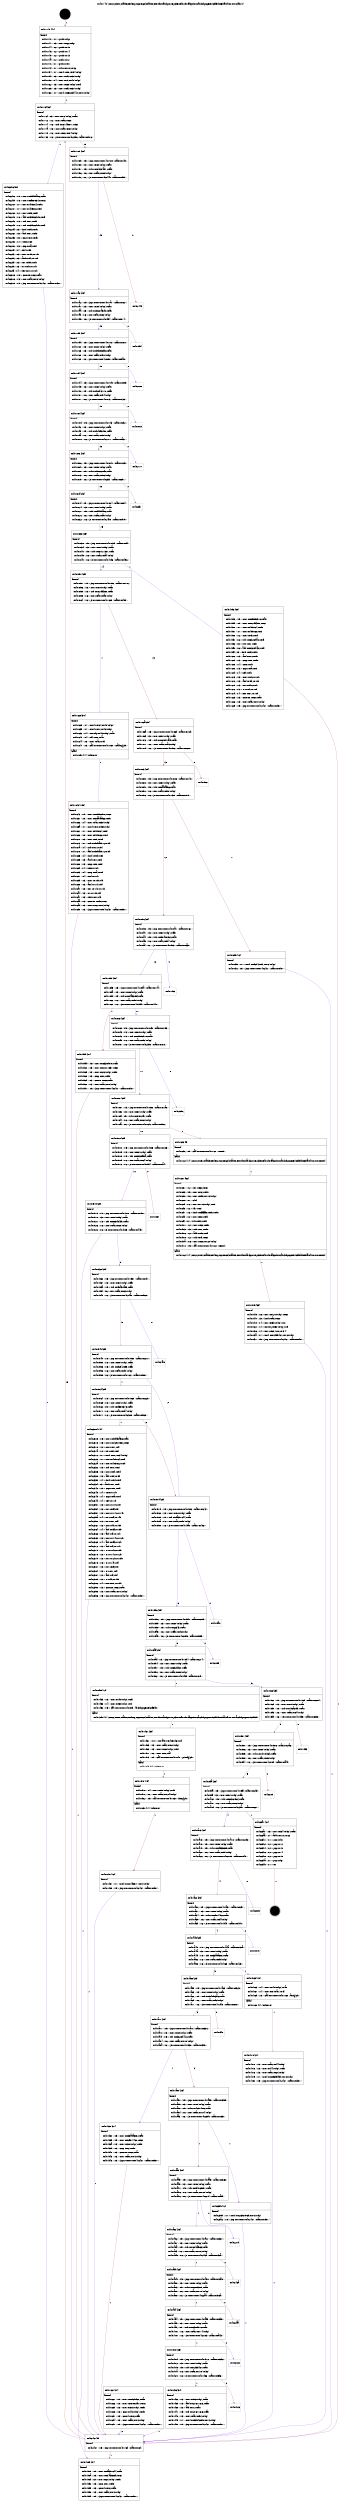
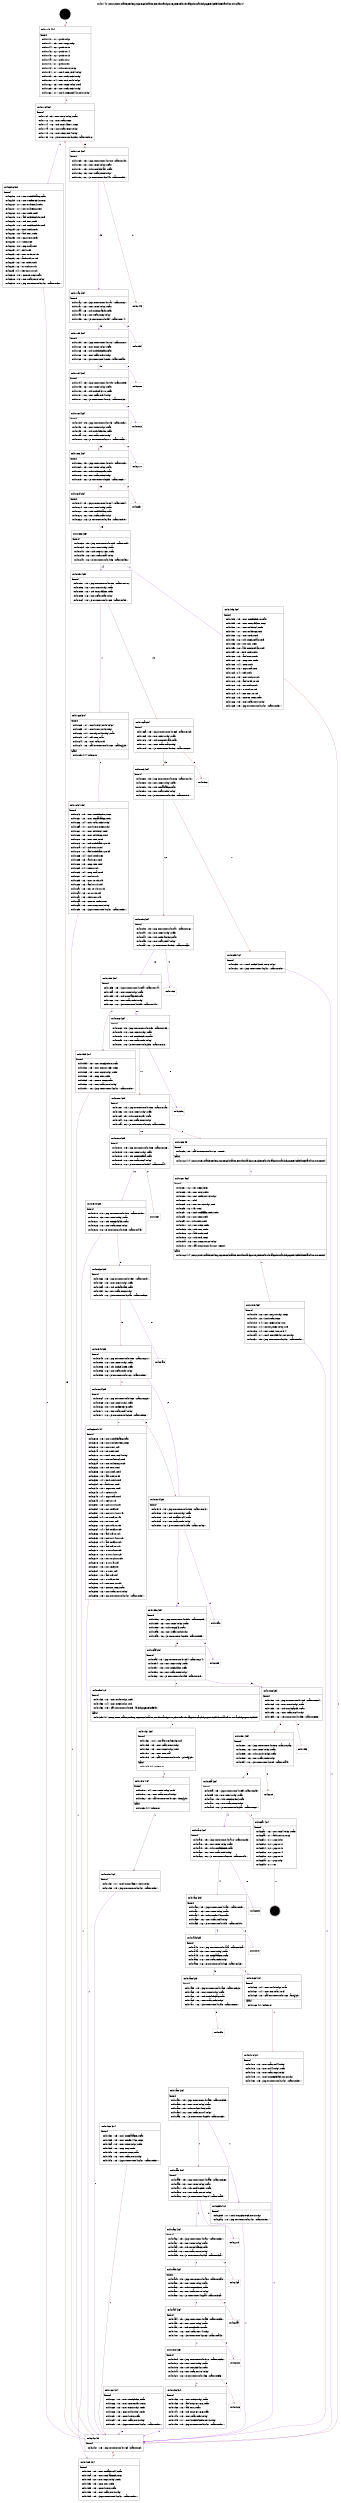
edge "0x4017d4 [25]" -> "0x4017ed [25]": removed, label "15"
edge "0x401964 [25]" -> "0x40230e [141]": reversed
node "0x401a77 [25]": removed
edge "0x4024c7 [5]" -> "0x401b85 [27]": reversed
